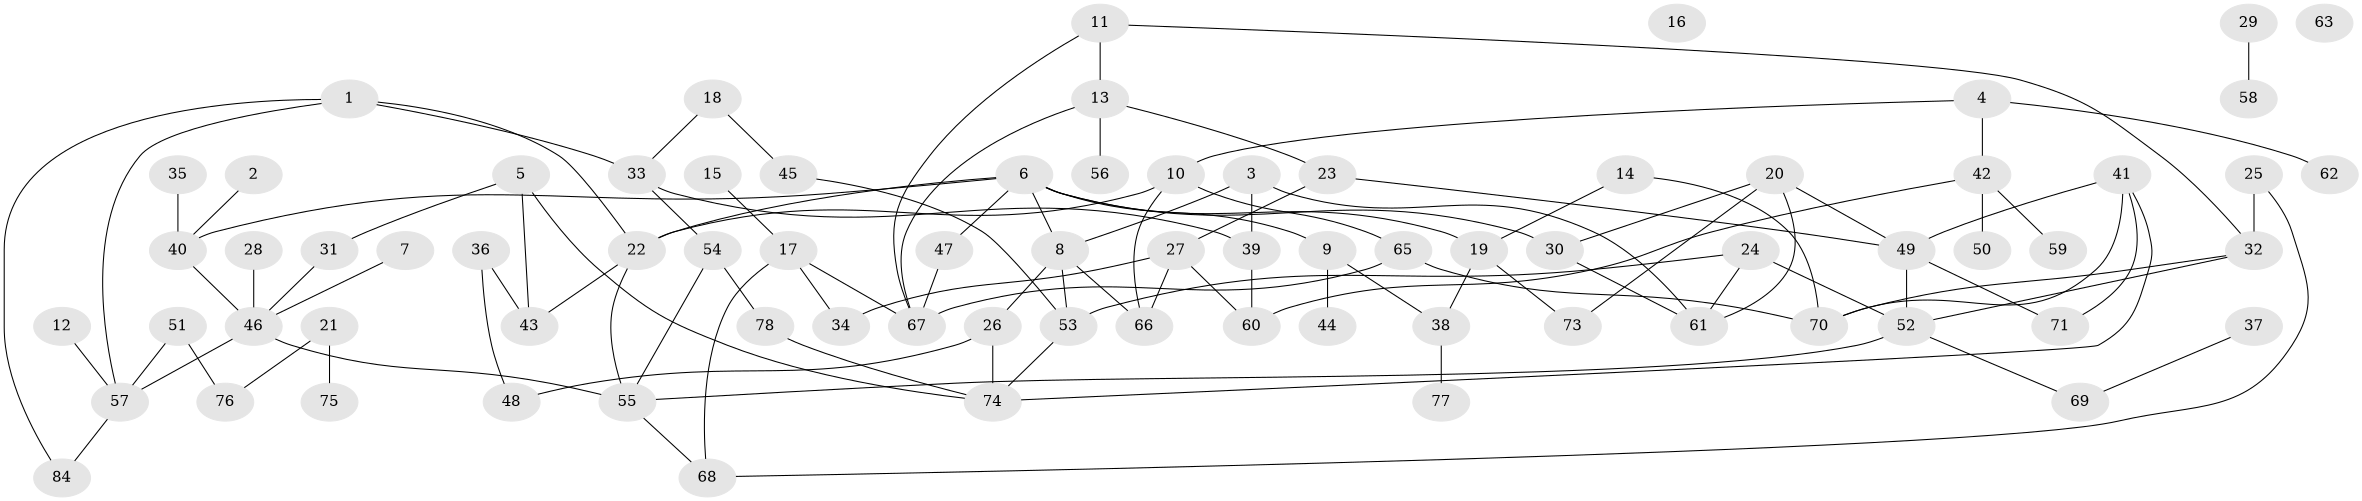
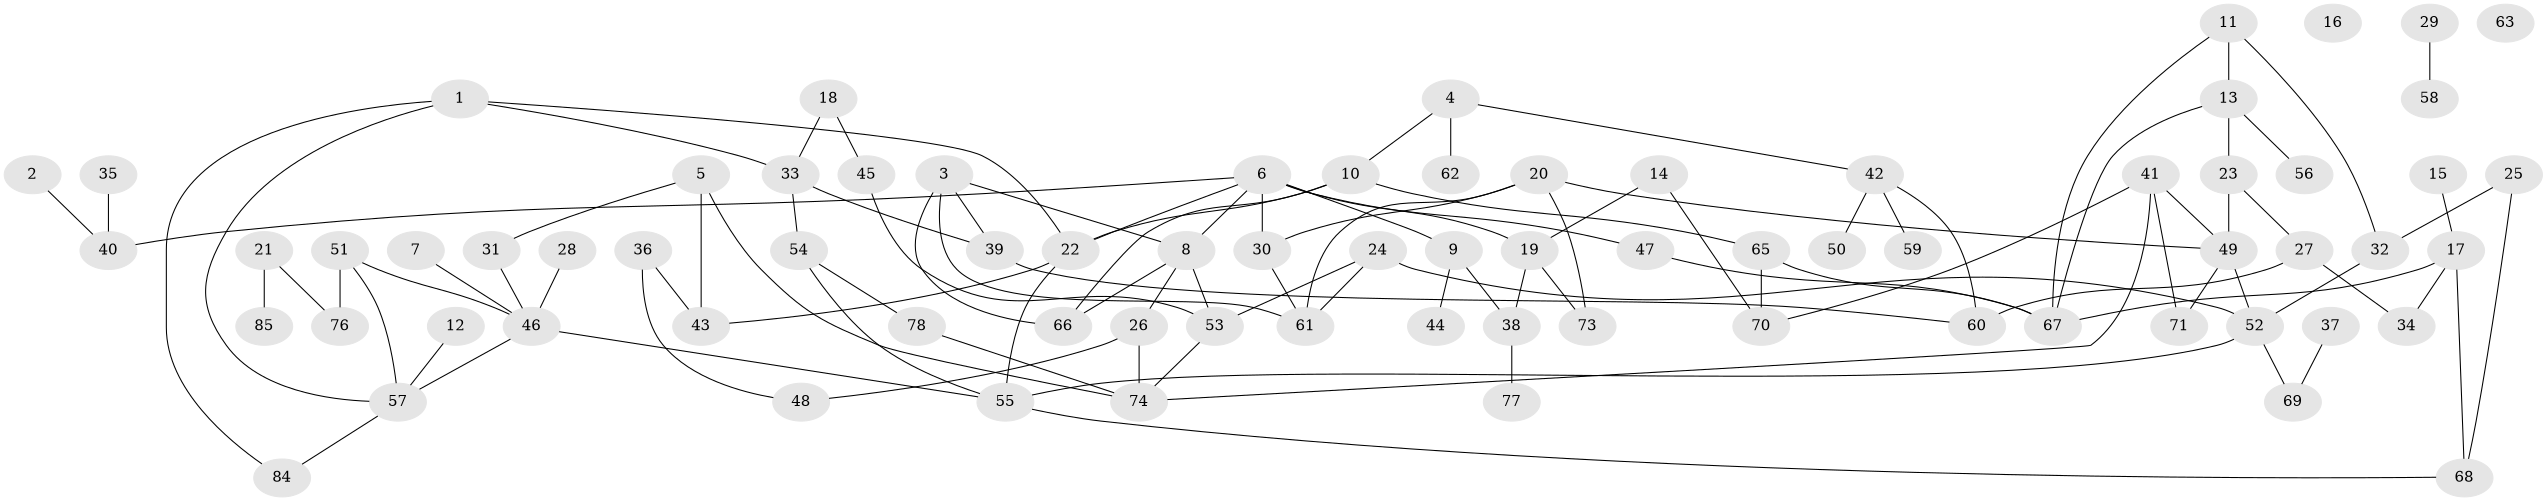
edge "32" -- "70": removed
edge "27" -- "66": now "3" -- "66"
edge "40" -- "46": now "51" -- "46"
node "75": label "75" -> "85"
